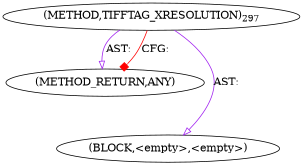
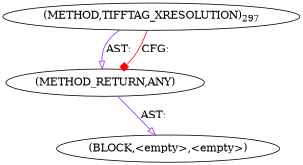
edge "(METHOD,TIFFTAG_XRESOLUTION)" -> "(BLOCK,<empty>,<empty>)": now "(METHOD_RETURN,ANY)" -> "(BLOCK,<empty>,<empty>)"
